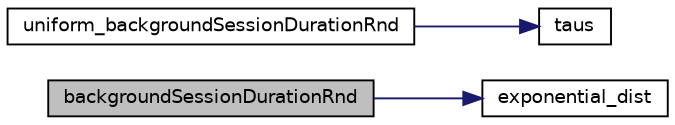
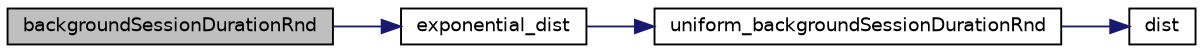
node "taus": label "taus" -> "dist"
edge "exponential_dist" -> "uniform_backgroundSessionDurationRnd": added
